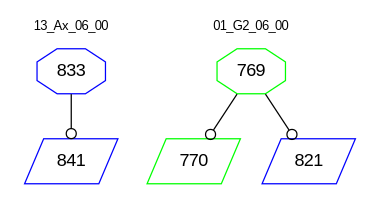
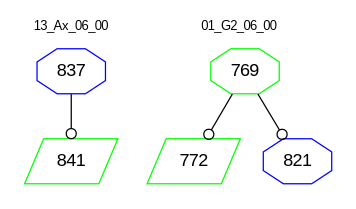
node "833": label "833" -> "837"
node "841": color blue -> green
node "770": label "770" -> "772"
node "821": shape parallelogram -> octagon
